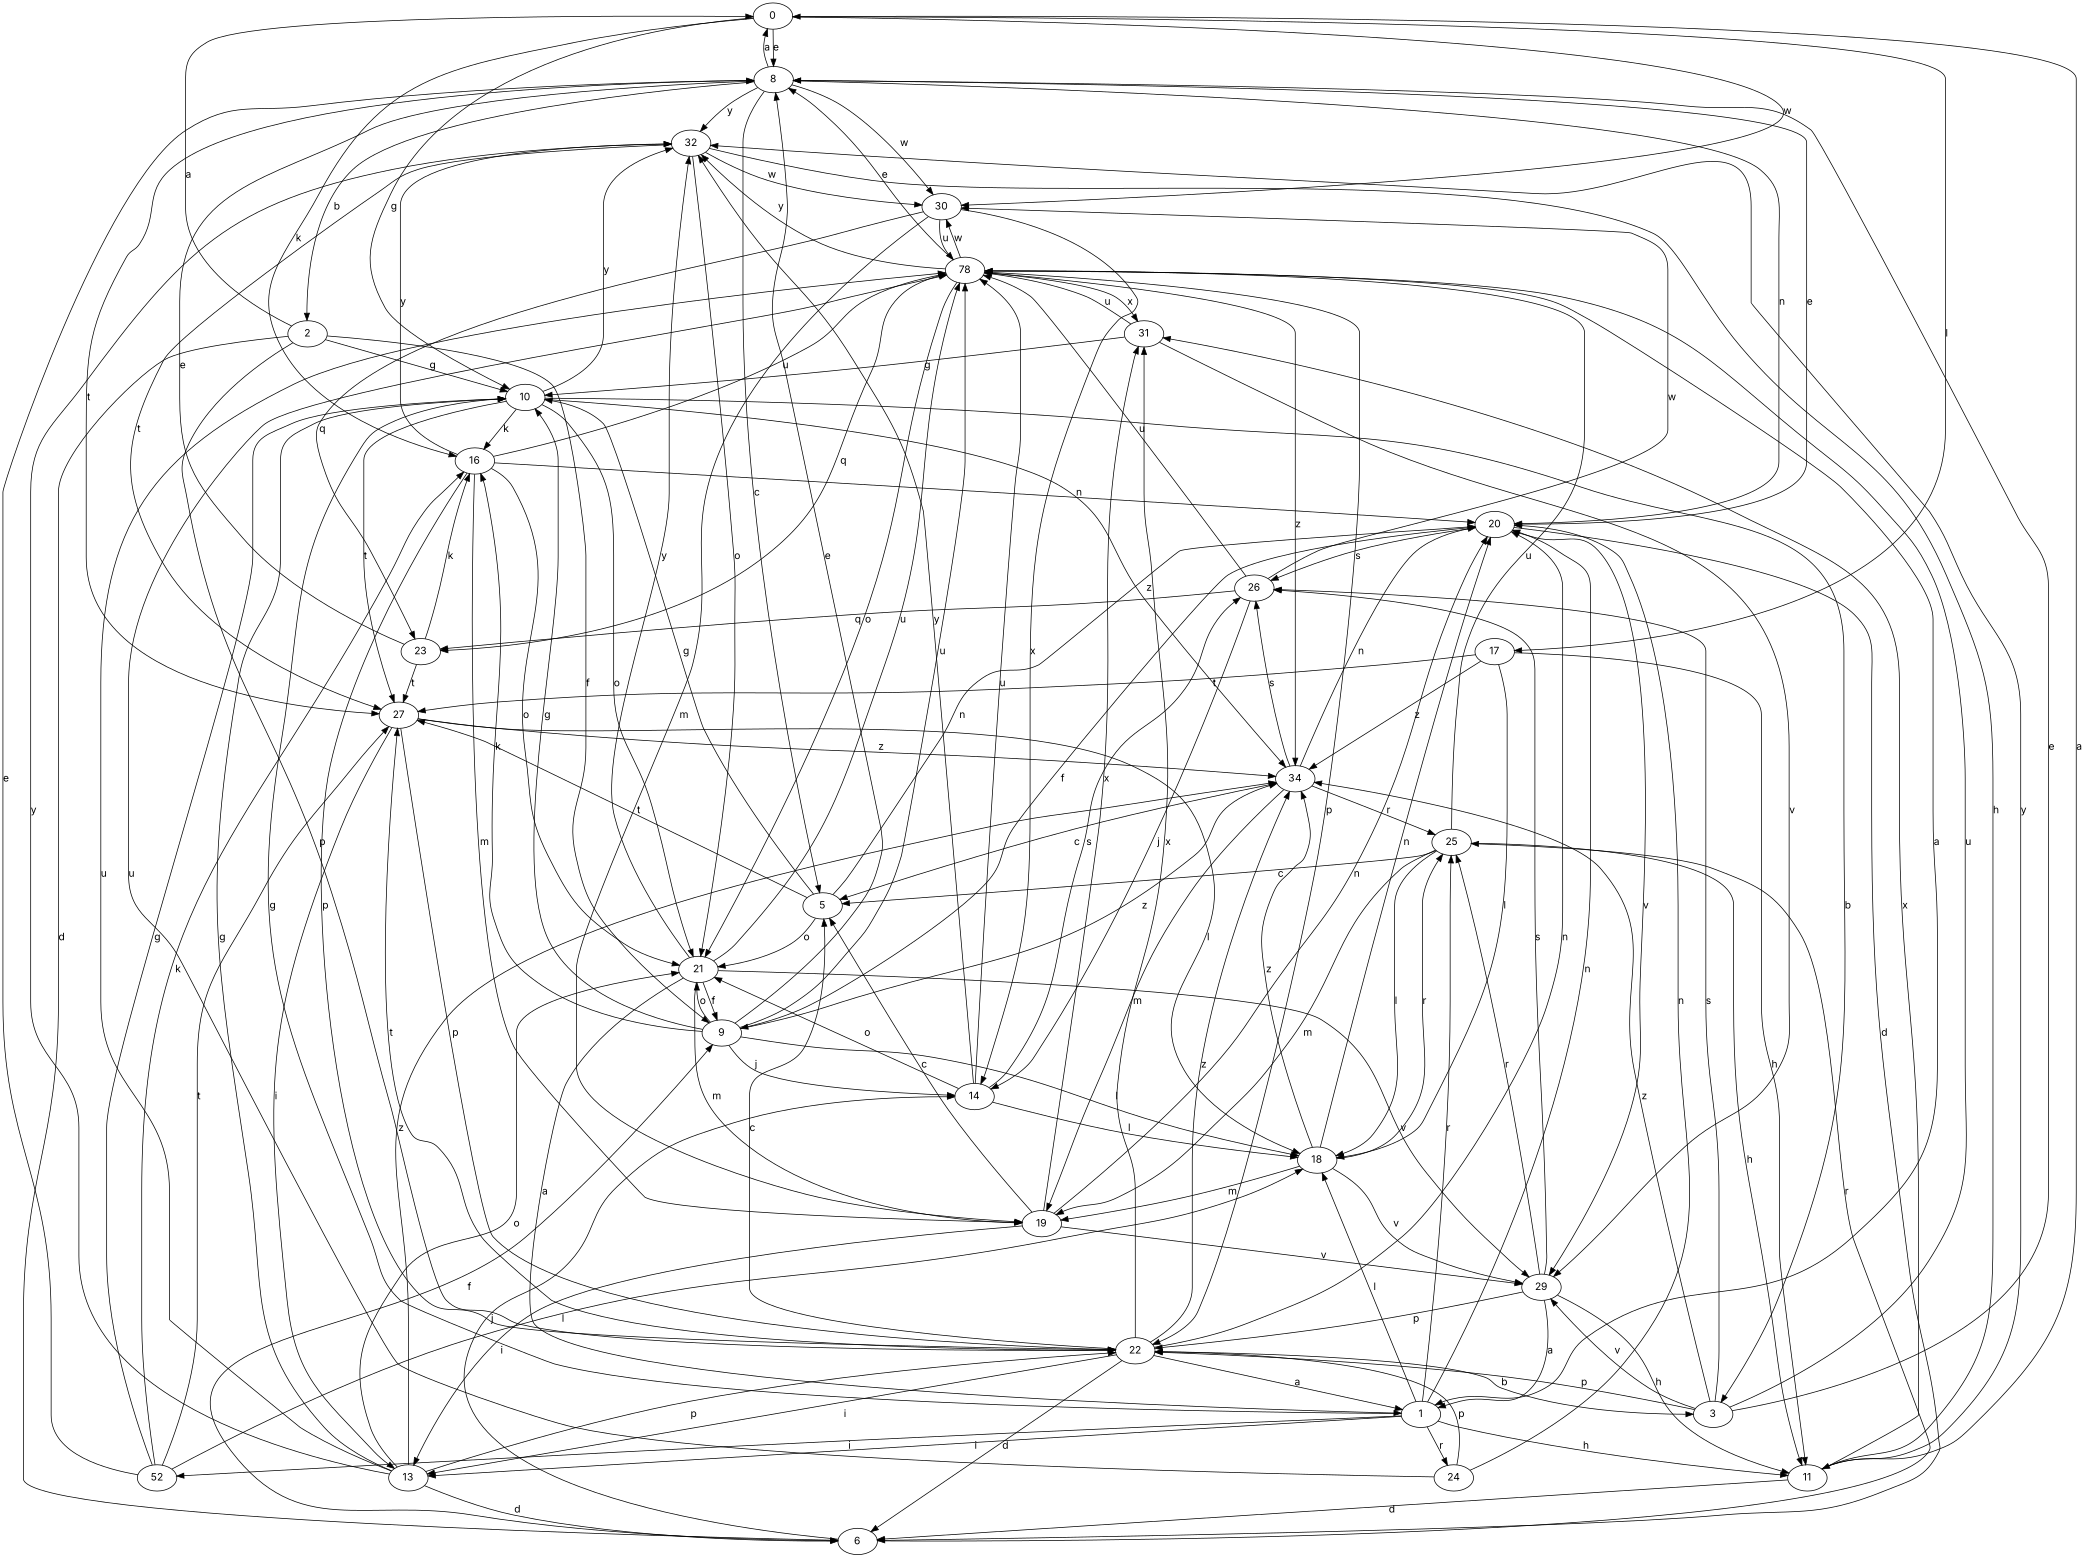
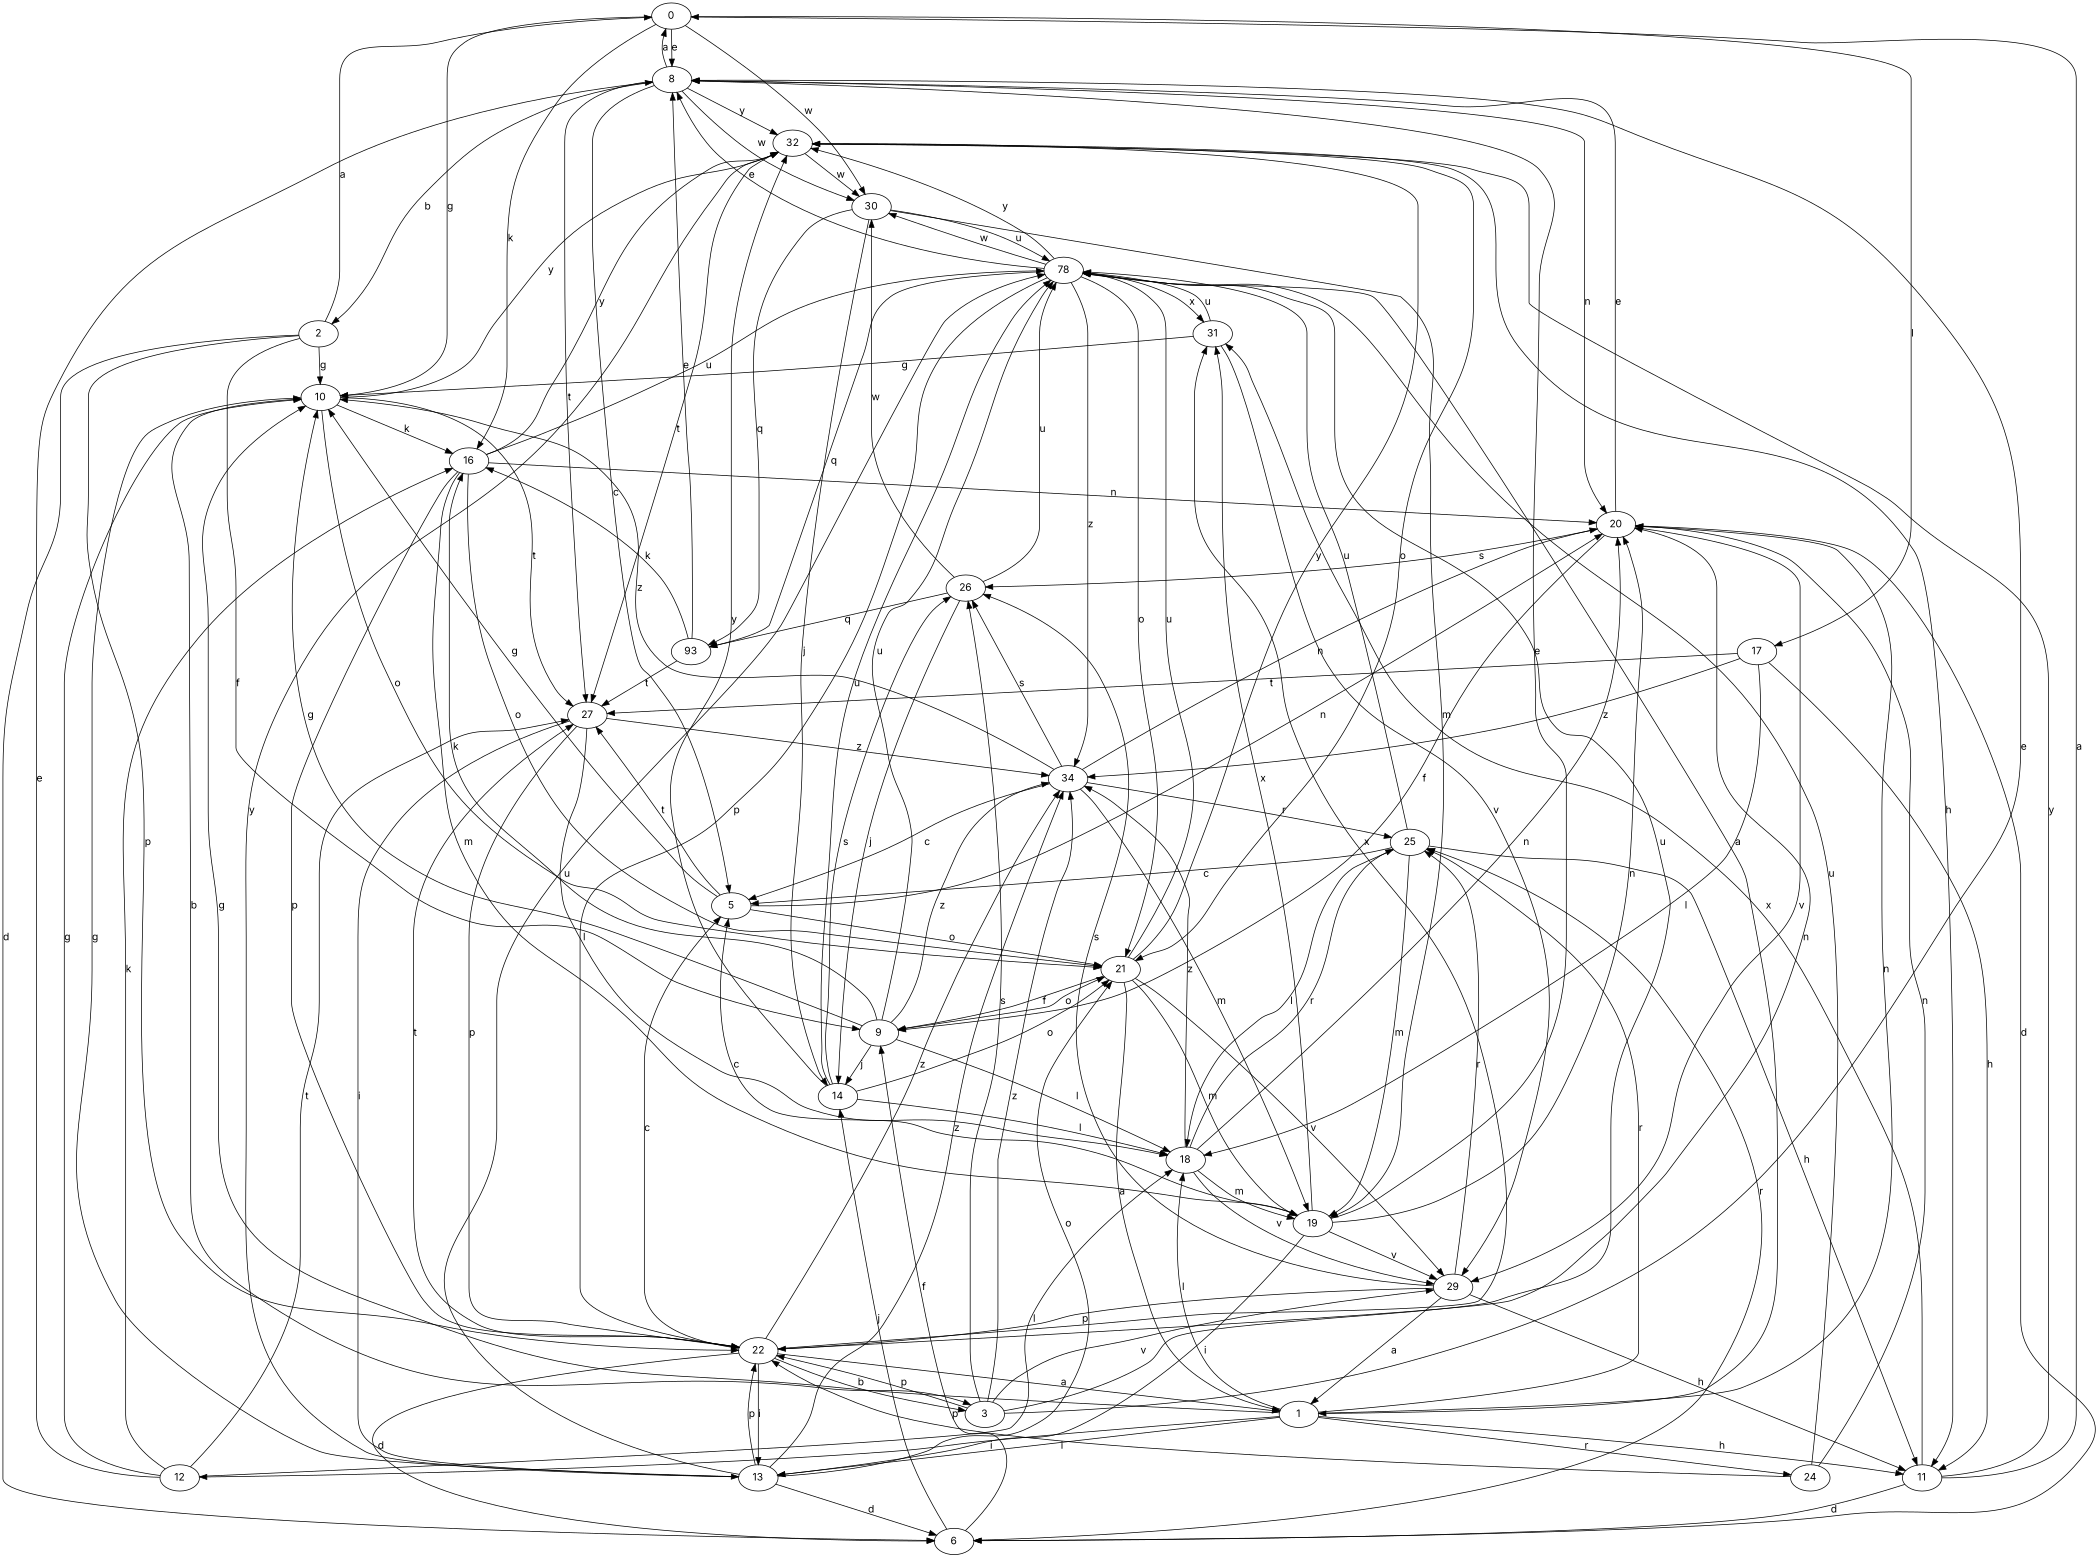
edge "10" -> "34": reversed
edge "9" -> "8": now "19" -> "8"
node "23": label "23" -> "93"
edge "30" -> "14": label "x" -> "j"
node "52": label "52" -> "12"
